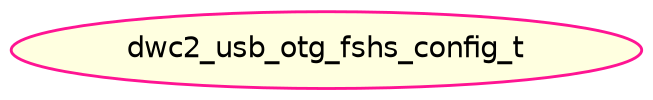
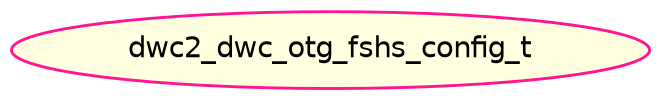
node "dwc2_usb_otg_fshs_config_t": label "dwc2_usb_otg_fshs_config_t" -> "dwc2_dwc_otg_fshs_config_t"
